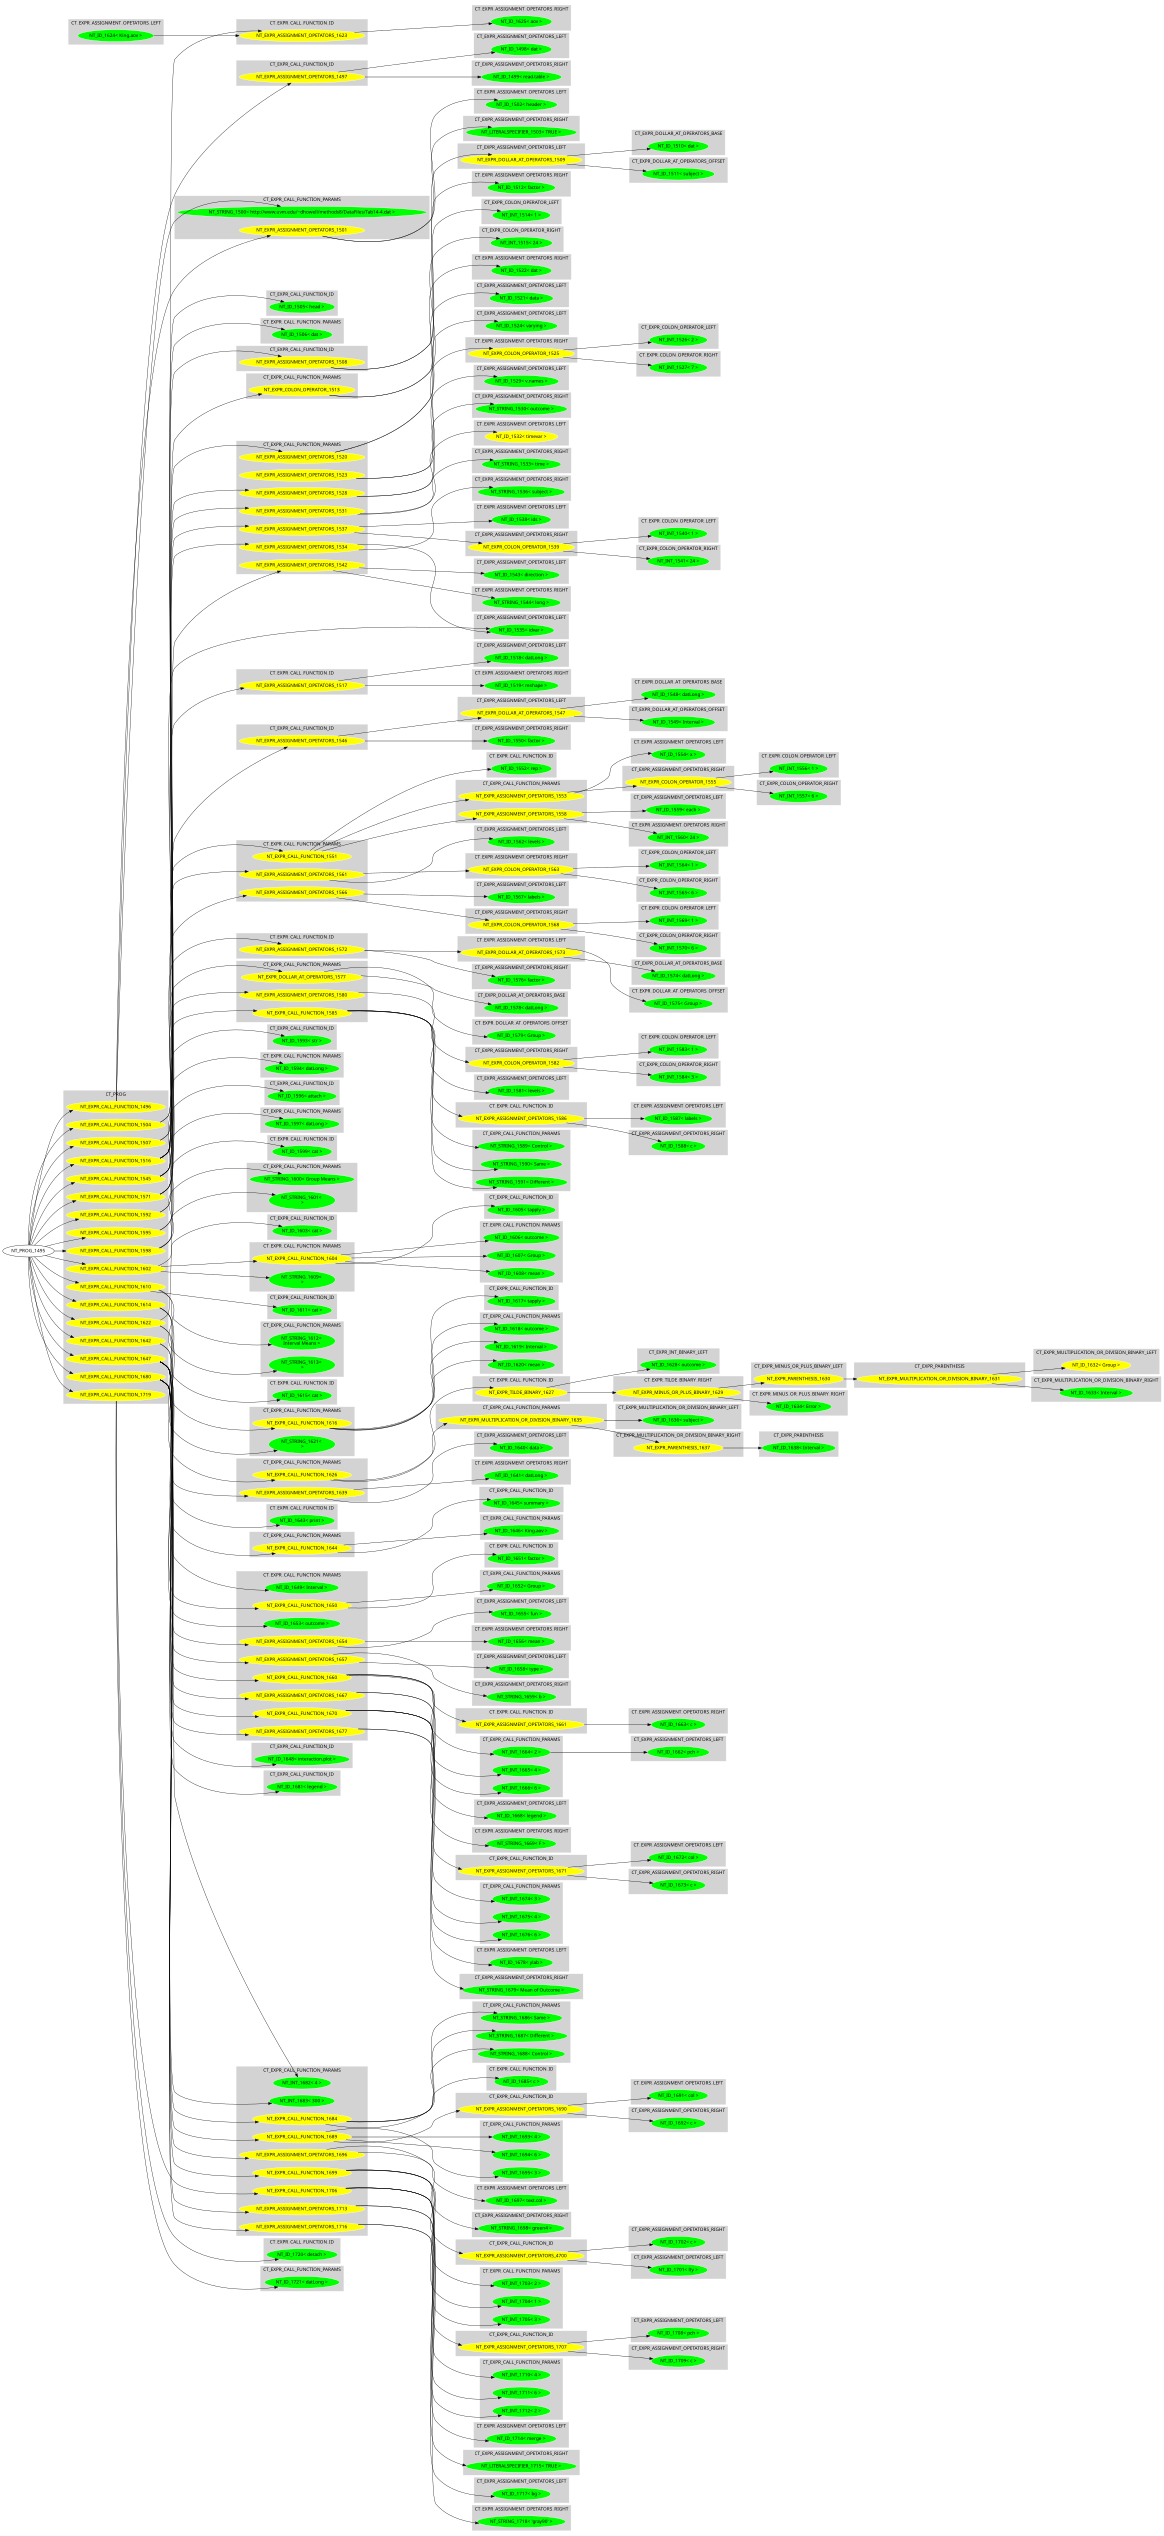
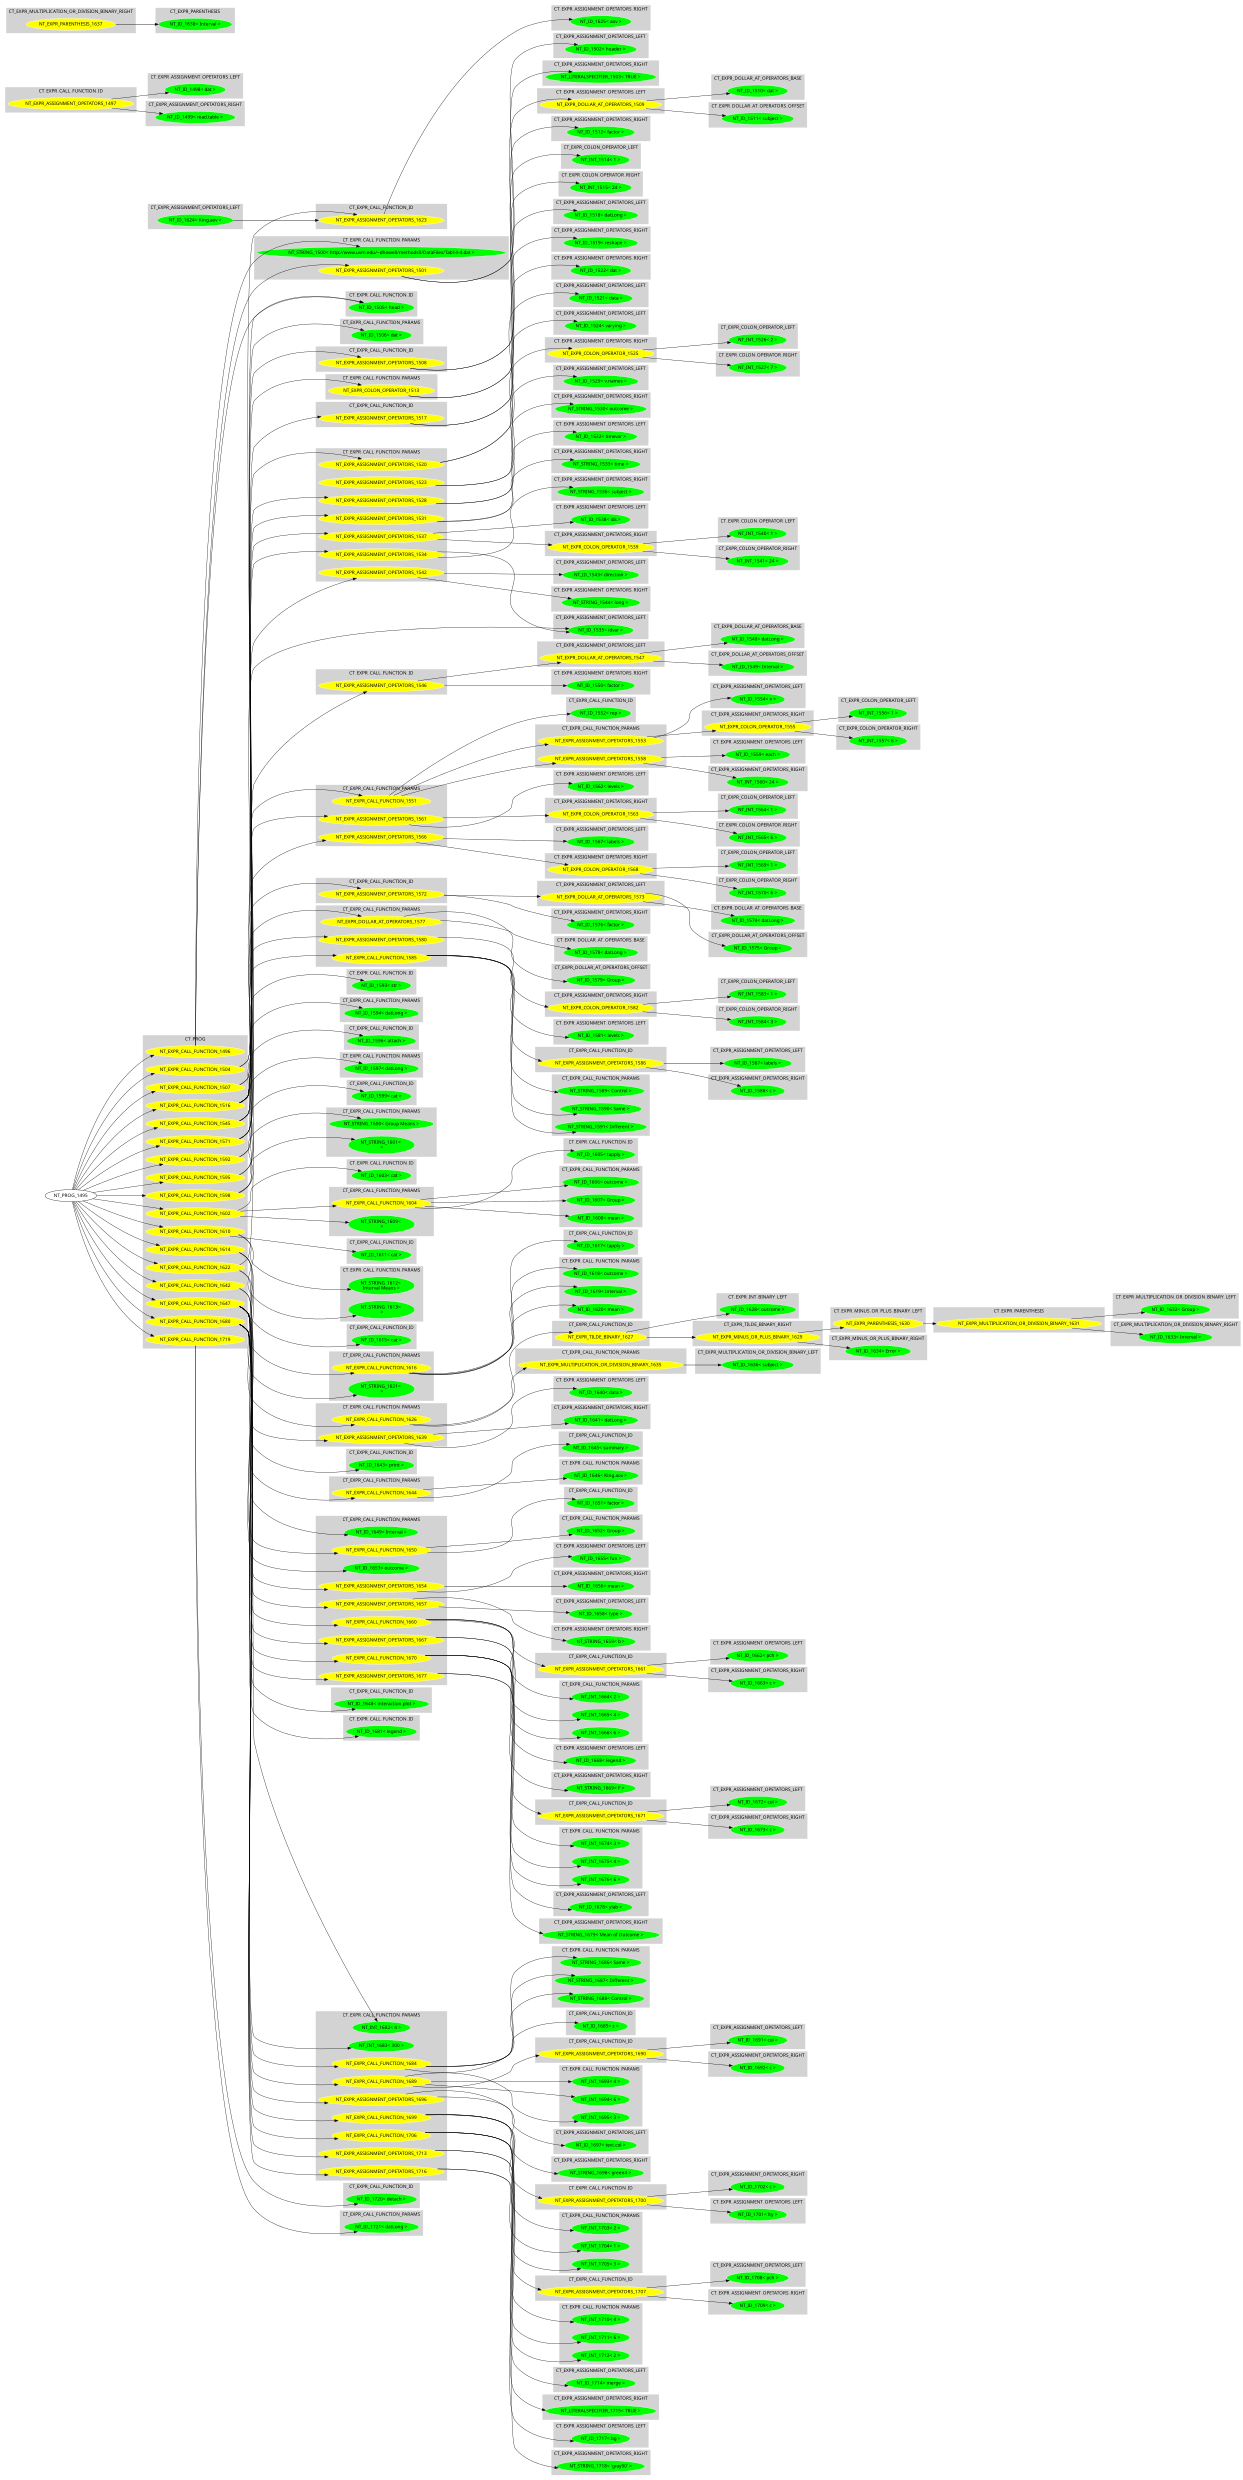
edge "NT_EXPR_CALL_FUNCTION_1496" -> "NT_EXPR_ASSIGNMENT_OPETATORS_1497": now "NT_EXPR_CALL_FUNCTION_1496" -> "NT_ID_1505< head >"
node "NT_ID_1532< timevar >": fillcolor yellow -> green
edge "NT_EXPR_CALL_FUNCTION_1545" -> "NT_EXPR_ASSIGNMENT_OPETATORS_1517": now "NT_EXPR_CALL_FUNCTION_1516" -> "NT_EXPR_ASSIGNMENT_OPETATORS_1517"
node "NT_ID_1632< Group >": fillcolor yellow -> green
edge "NT_EXPR_MULTIPLICATION_OR_DIVISION_BINARY_1635" -> "NT_EXPR_PARENTHESIS_1637": removed
edge "NT_INT_1664< 2 >" -> "NT_ID_1662< pch >": now "NT_EXPR_ASSIGNMENT_OPETATORS_1661" -> "NT_ID_1662< pch >"
edge "NT_EXPR_CALL_FUNCTION_1719" -> "NT_EXPR_CALL_FUNCTION_1706": now "NT_EXPR_CALL_FUNCTION_1680" -> "NT_EXPR_CALL_FUNCTION_1706"
node "NT_EXPR_ASSIGNMENT_OPETATORS_4700": label "NT_EXPR_ASSIGNMENT_OPETATORS_4700" -> "NT_EXPR_ASSIGNMENT_OPETATORS_1700"
